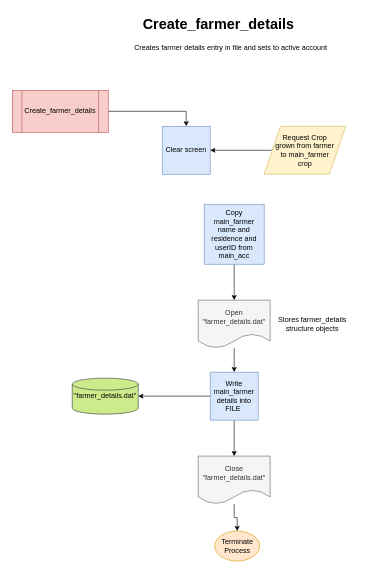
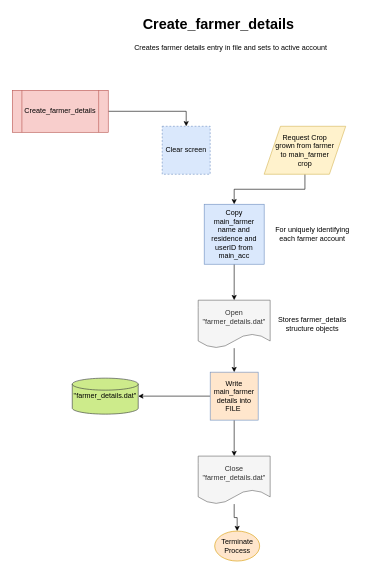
node "Clear screen": style solid -> dashed
edge "Request Crop grown from farmer to main_farmer crop" -> "Clear screen": now "Request Crop grown from farmer to main_farmer crop" -> "Copy main_farmer name and residence and userID from main_acc"
node "For uniquely identifying each farmer account": added
node "Write main_farmer details into FILE": fillcolor #dae8fc -> #ffe6cc
